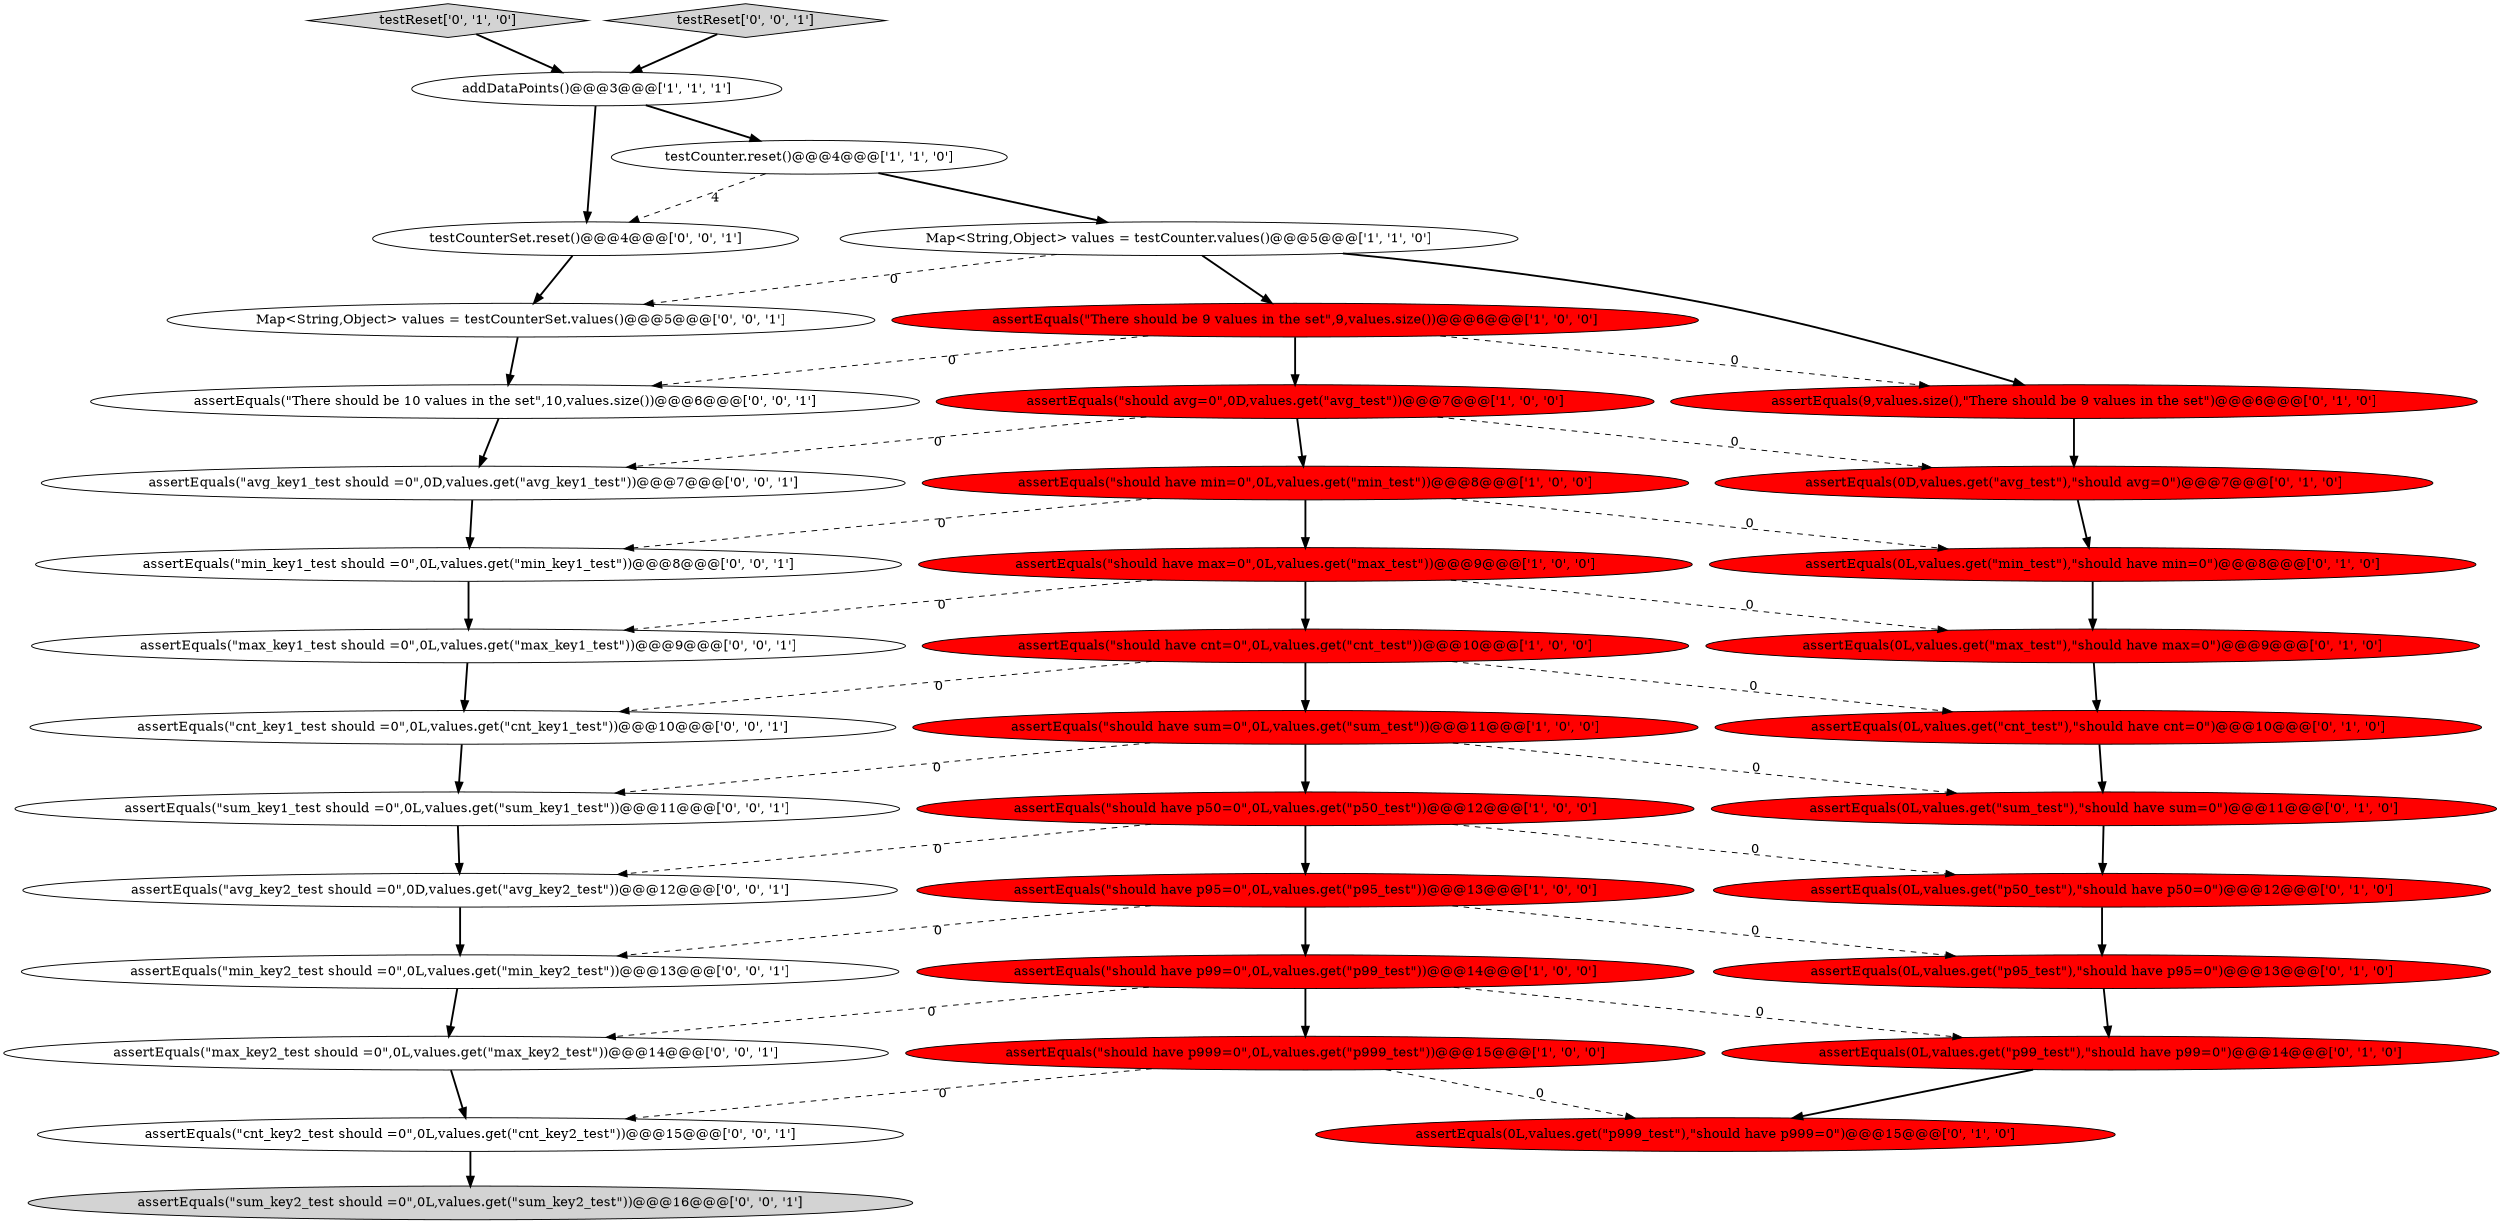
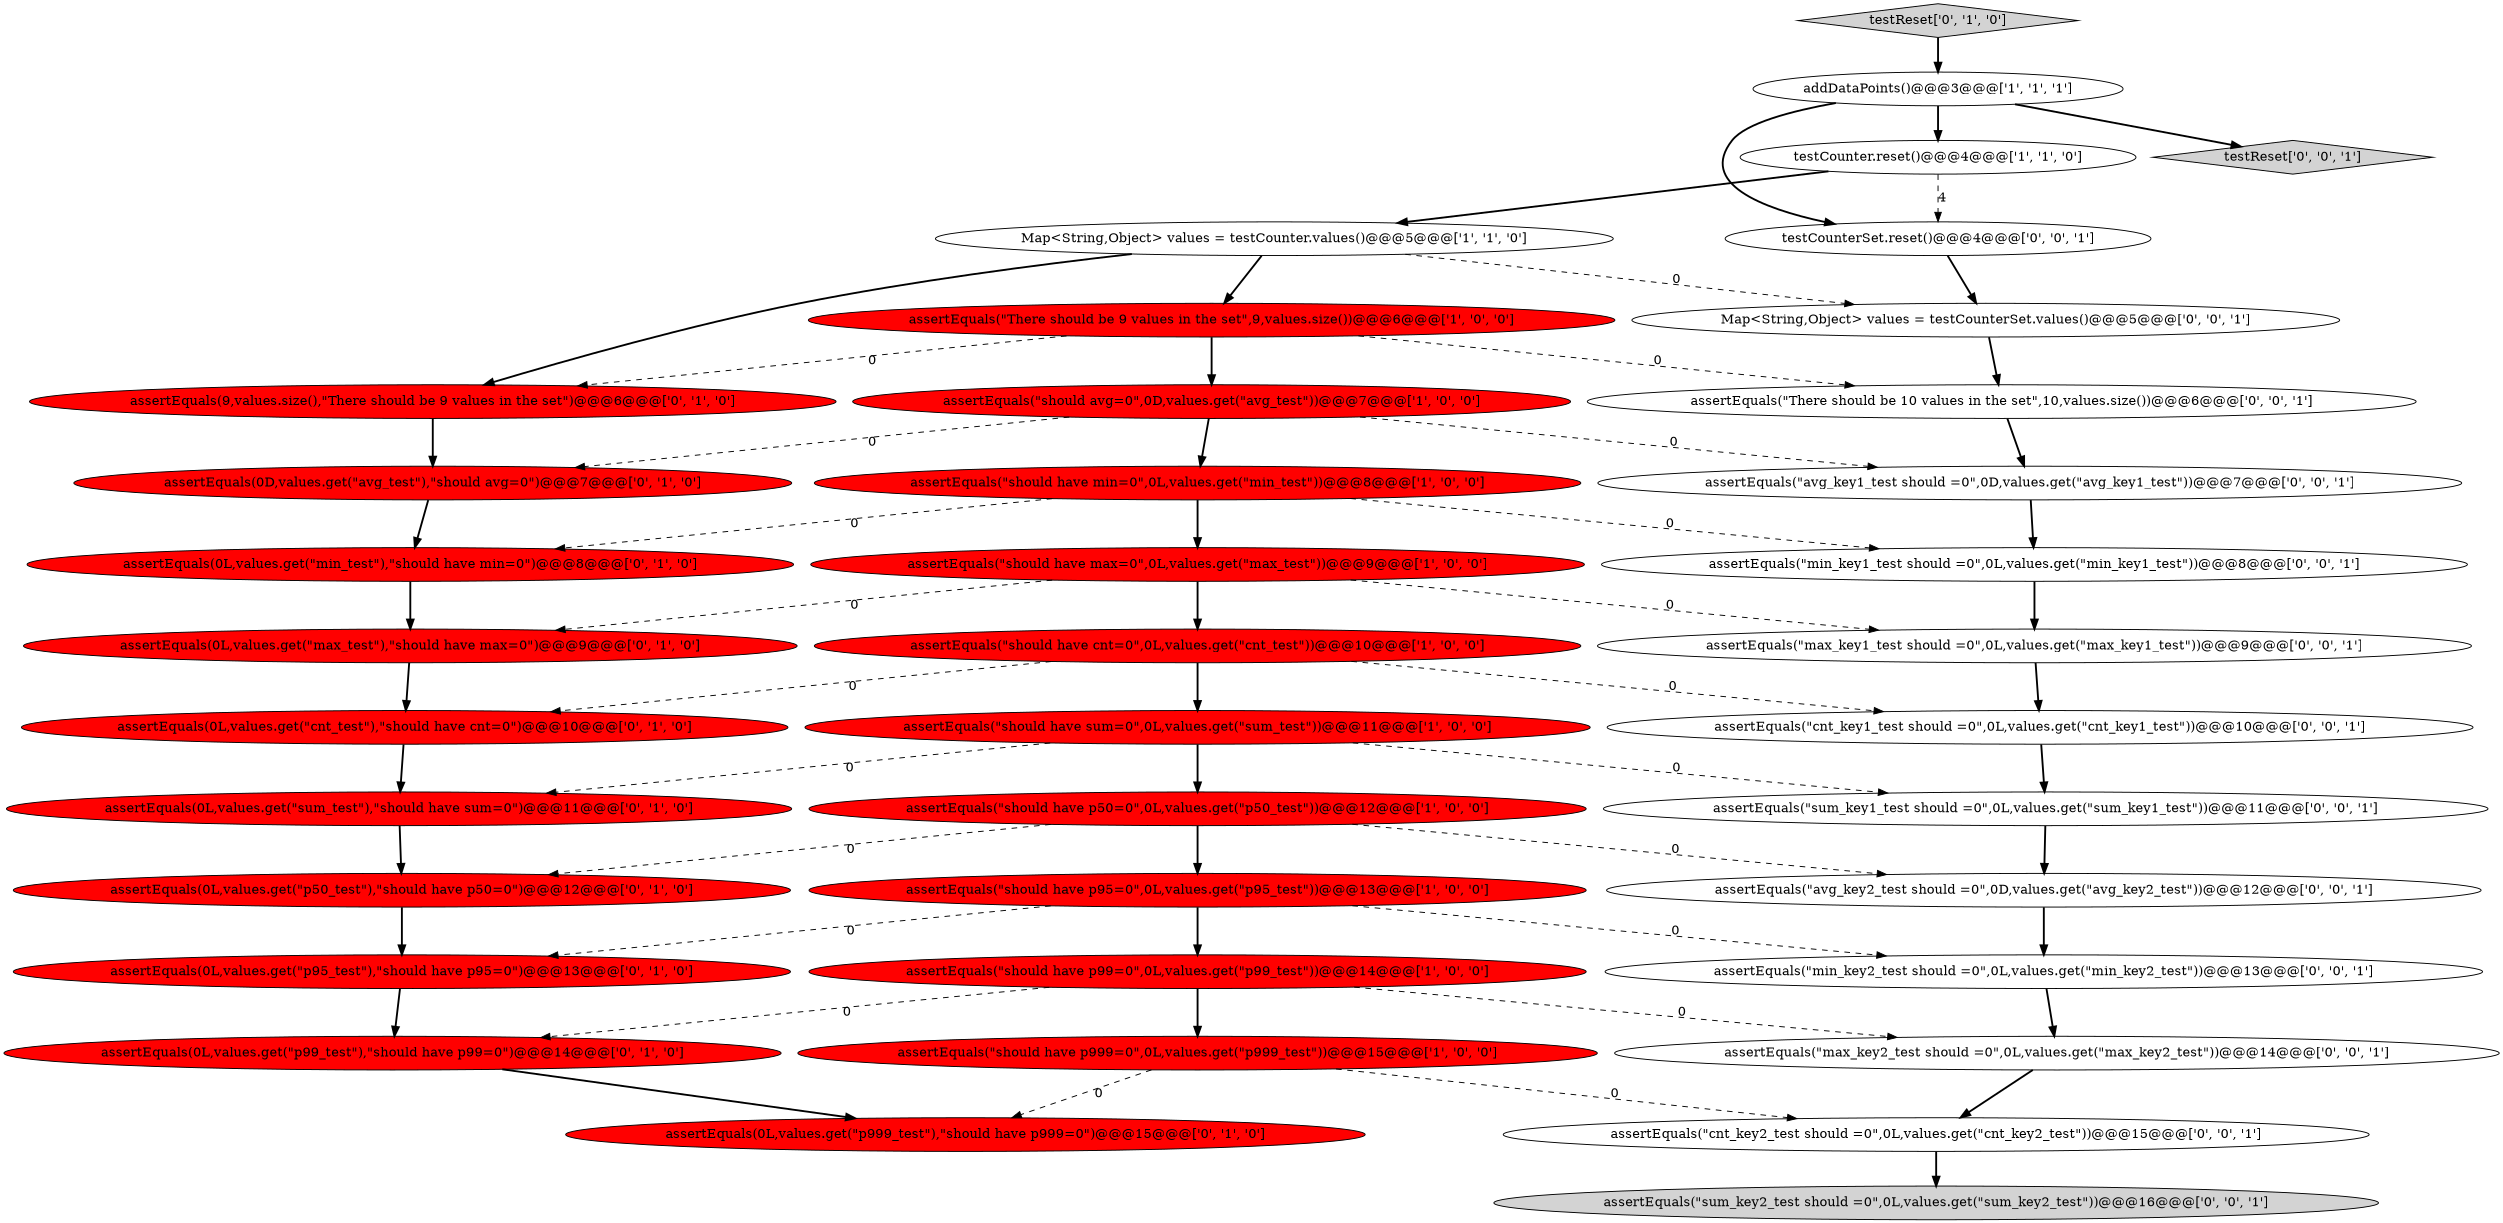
edge "testReset['0', '0', '1']" -> "addDataPoints()@@@3@@@['1', '1', '1']": reversed
